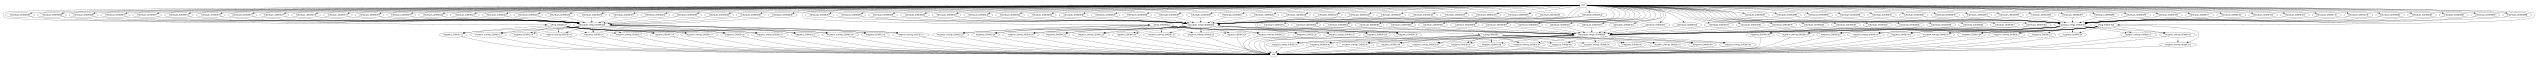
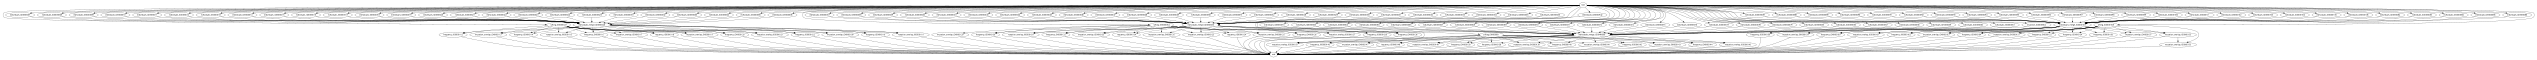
edge "individuals_ID0000942" -> "individuals_ID0000073": now "root" -> "individuals_ID0000073"
node "individuals_ID0000062": label "individuals_ID0000062" -> "mutation_ID0000062"
edge "individuals_merge_ID0000053" -> "mutation_overlap_ID0000129": now "individuals_merge_ID0000053" -> "mutation_overlap_ID0000137"
edge "sifting_ID0000108" -> "frequency_ID0000152": added
node "frequency_ID0000156": added
